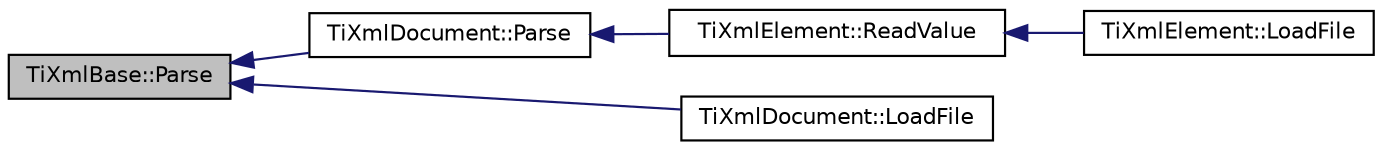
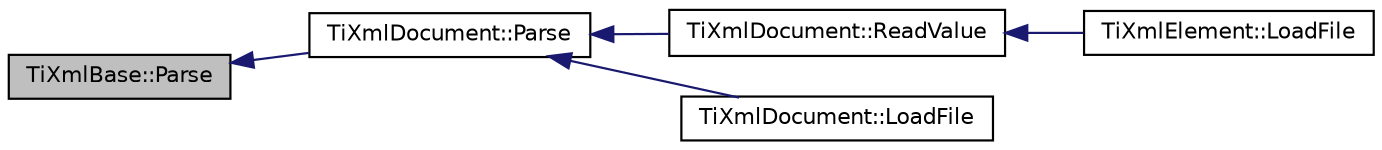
node "TiXmlElement::ReadValue": label "TiXmlElement::ReadValue" -> "TiXmlDocument::ReadValue"
edge "TiXmlDocument::LoadFile" -> "TiXmlBase::Parse": now "TiXmlDocument::LoadFile" -> "TiXmlDocument::Parse"
